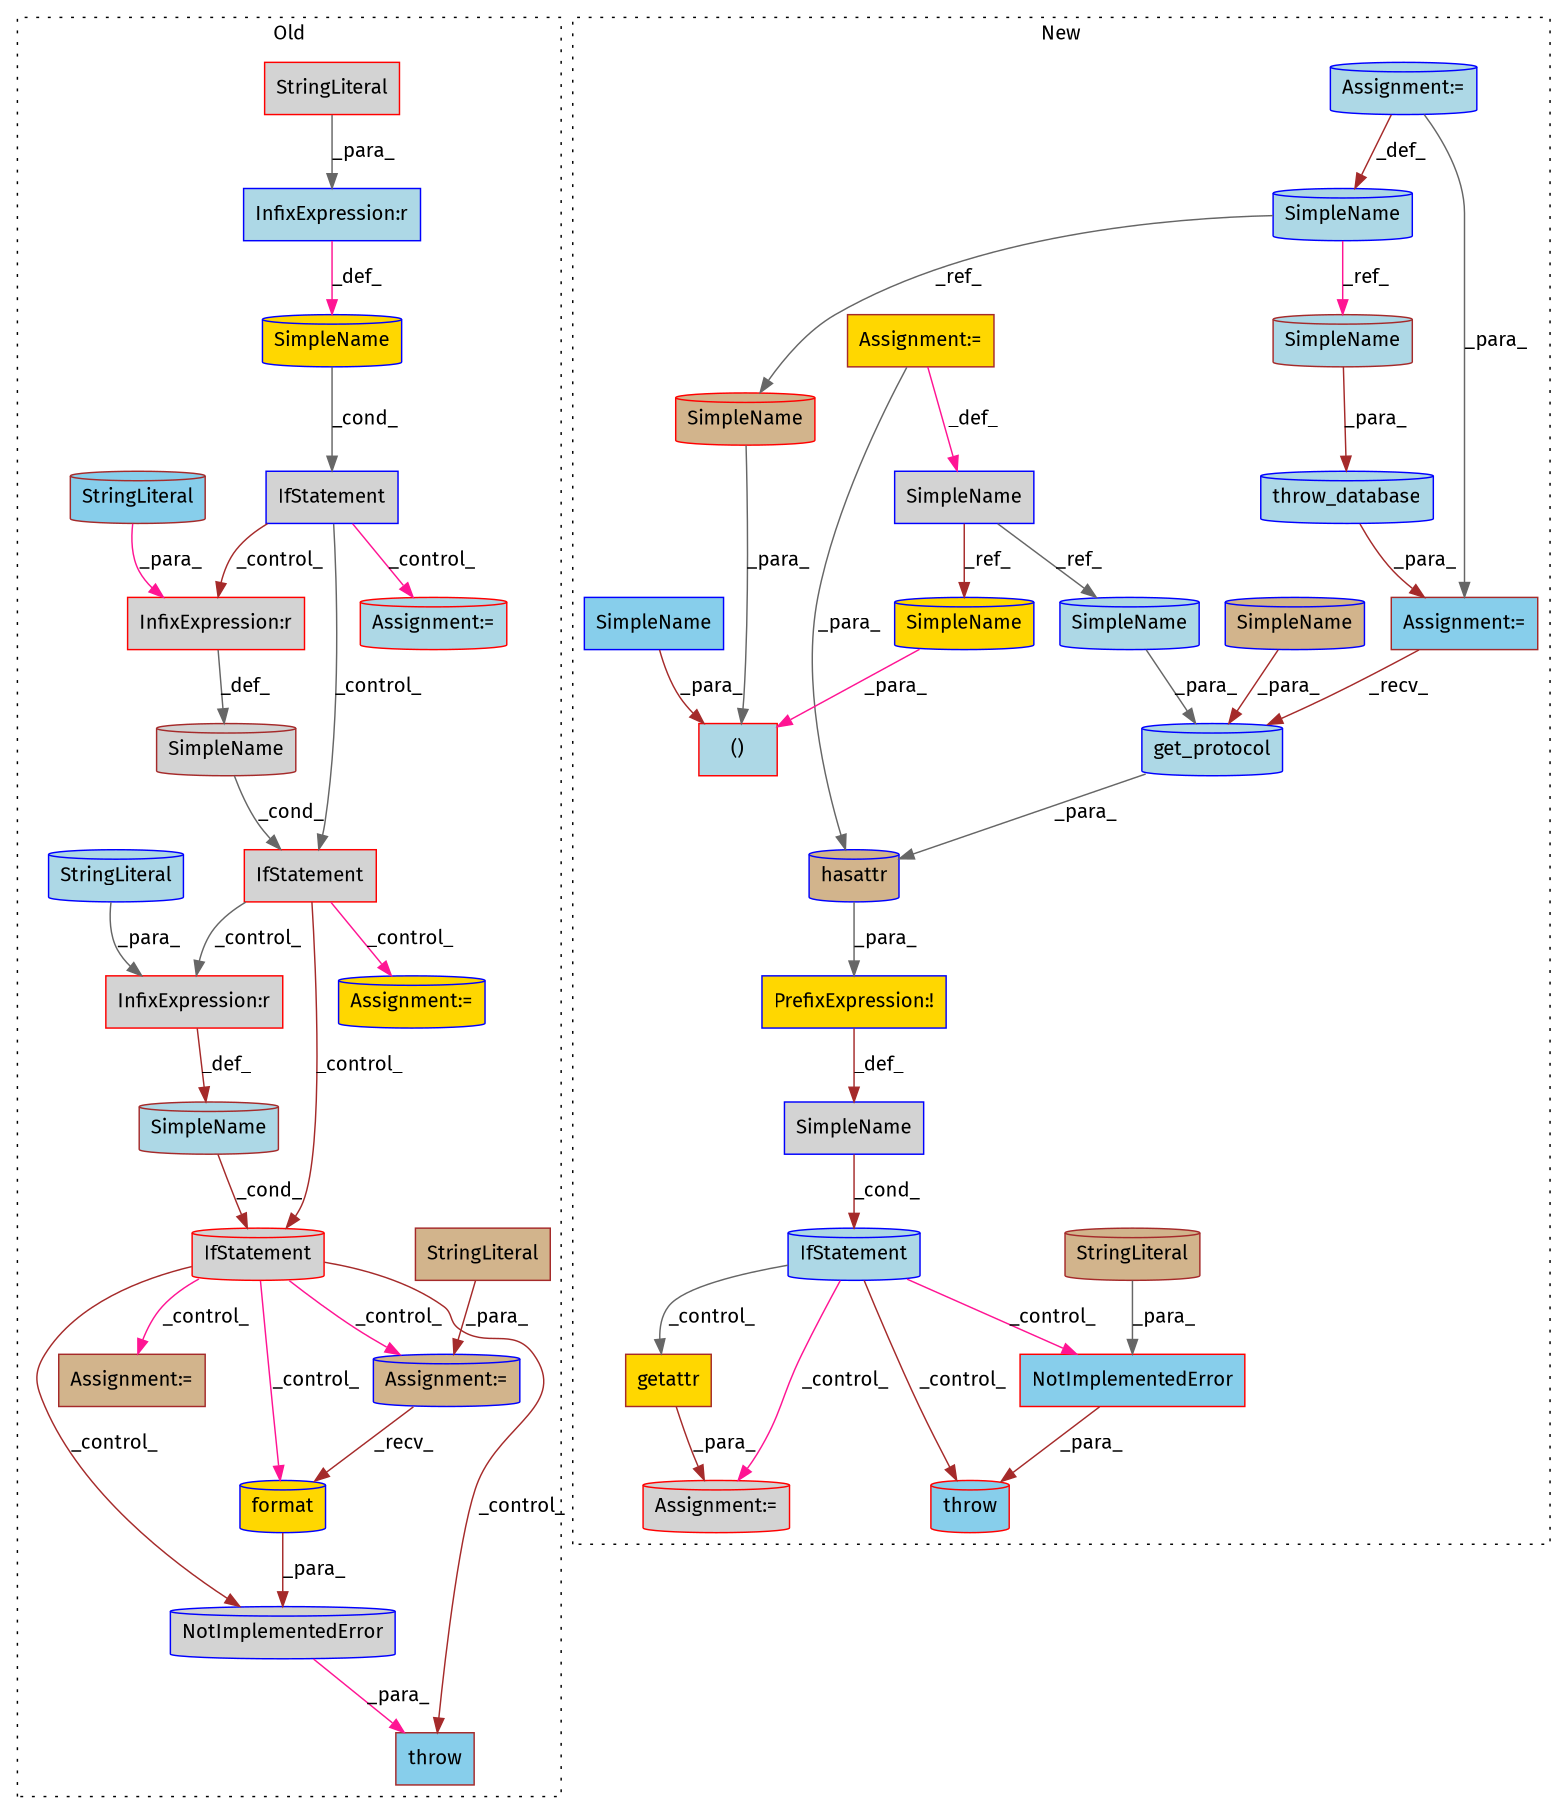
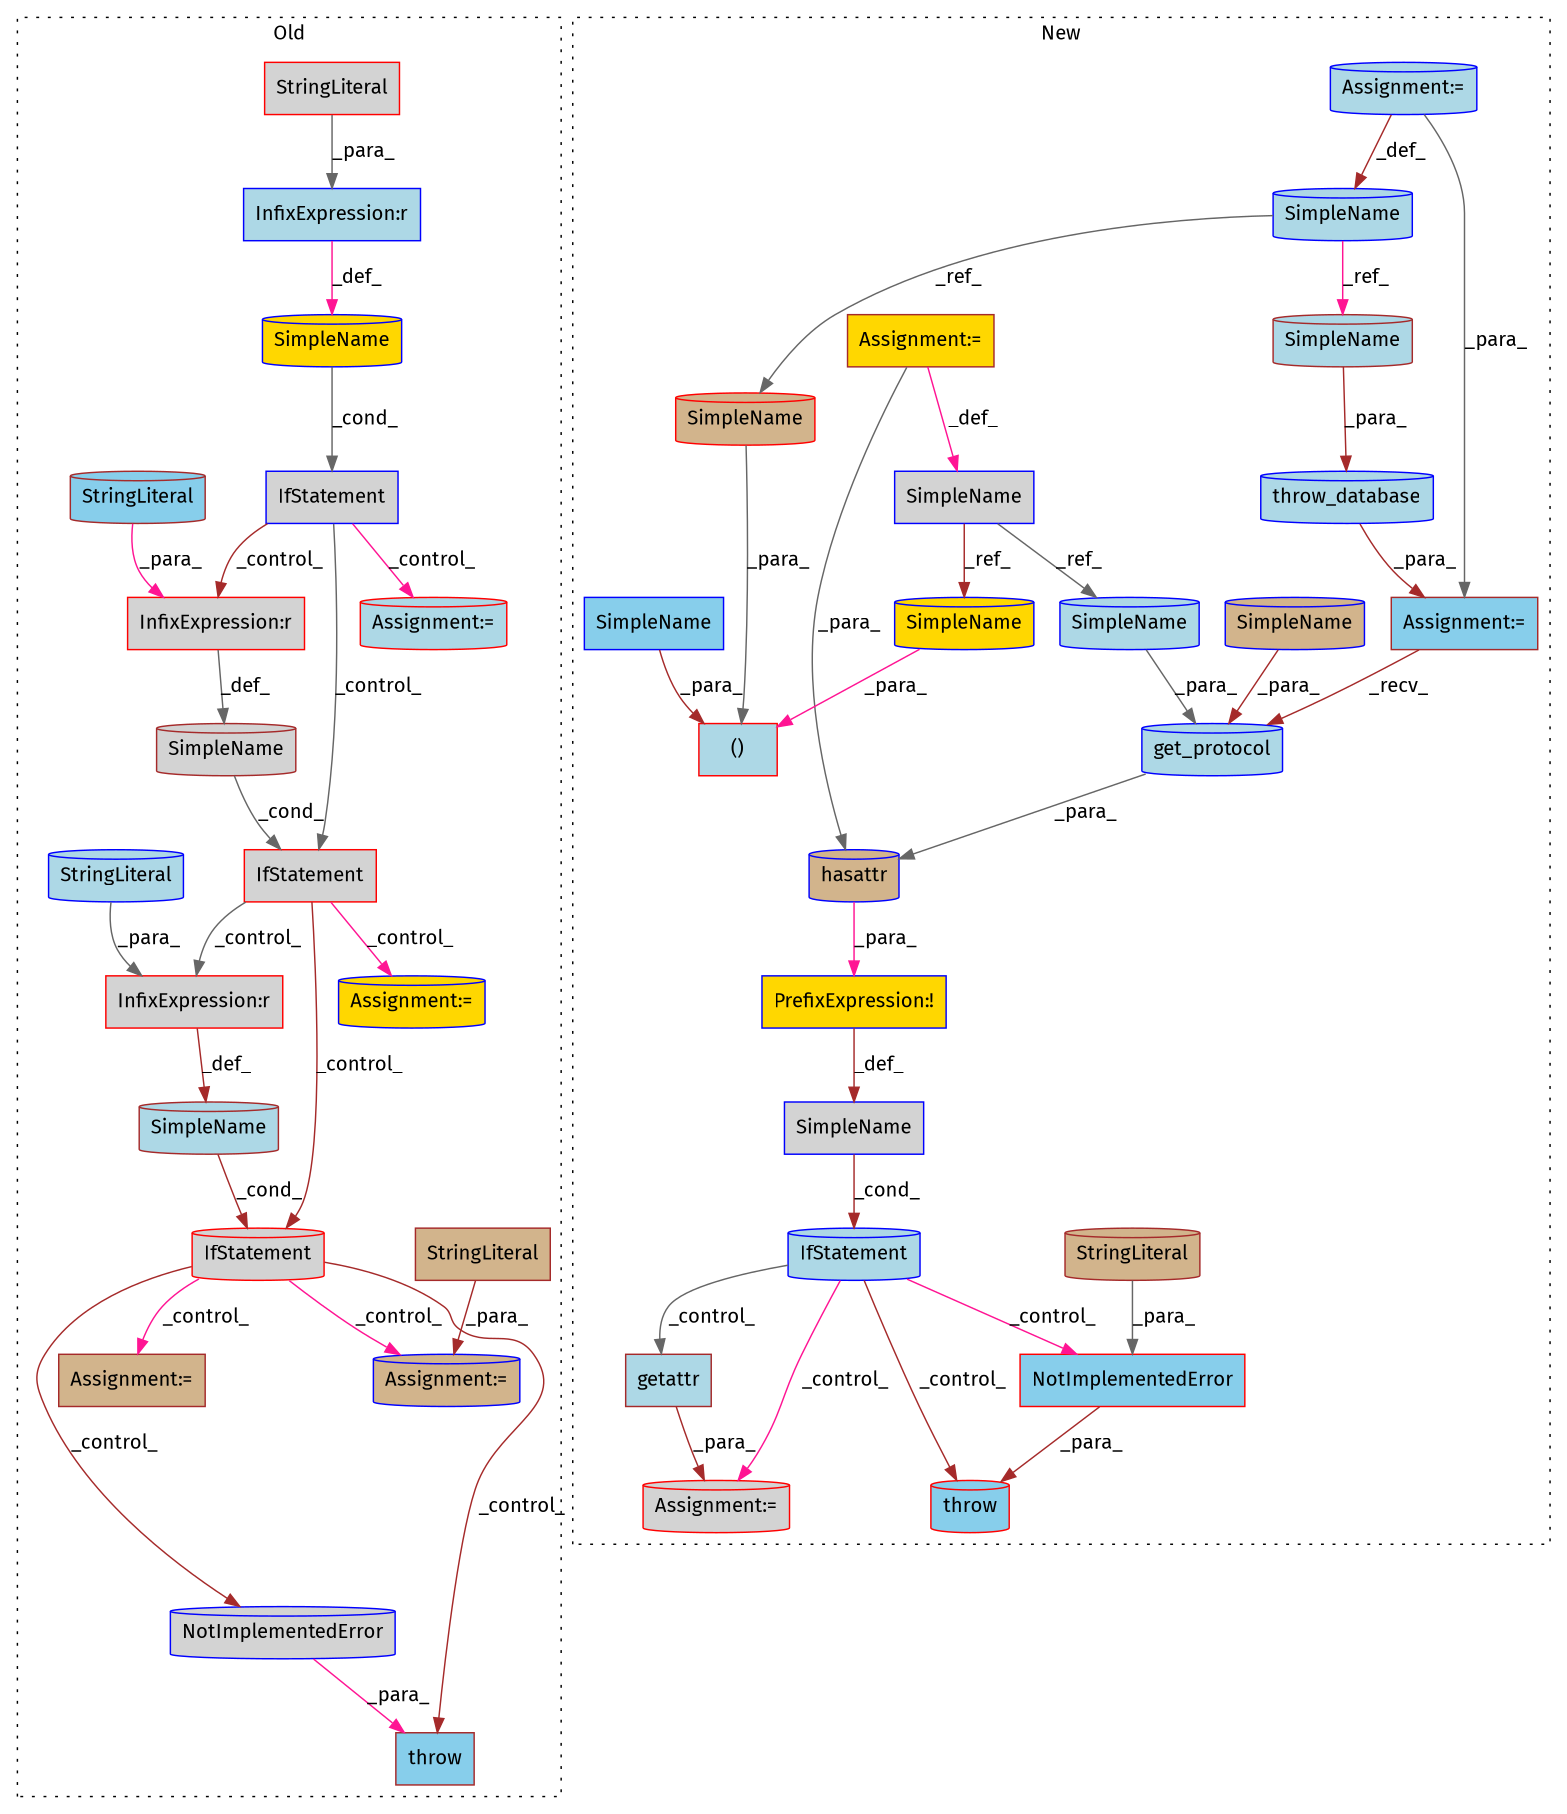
edge "hasattr" -> "PrefixExpression:!": color gray40 -> deeppink
node "getattr": fillcolor gold -> lightblue
node "format": removed
